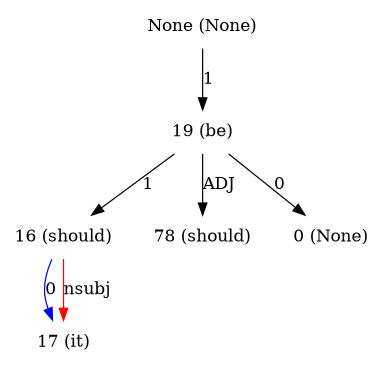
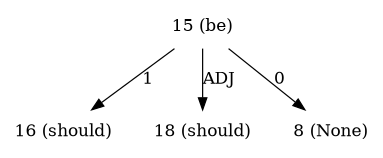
node "None (None)": removed
node "19 (be)": label "19 (be)" -> "15 (be)"
node "78 (should)": label "78 (should)" -> "18 (should)"
node "0 (None)": label "0 (None)" -> "8 (None)"
node "17 (it)": removed
